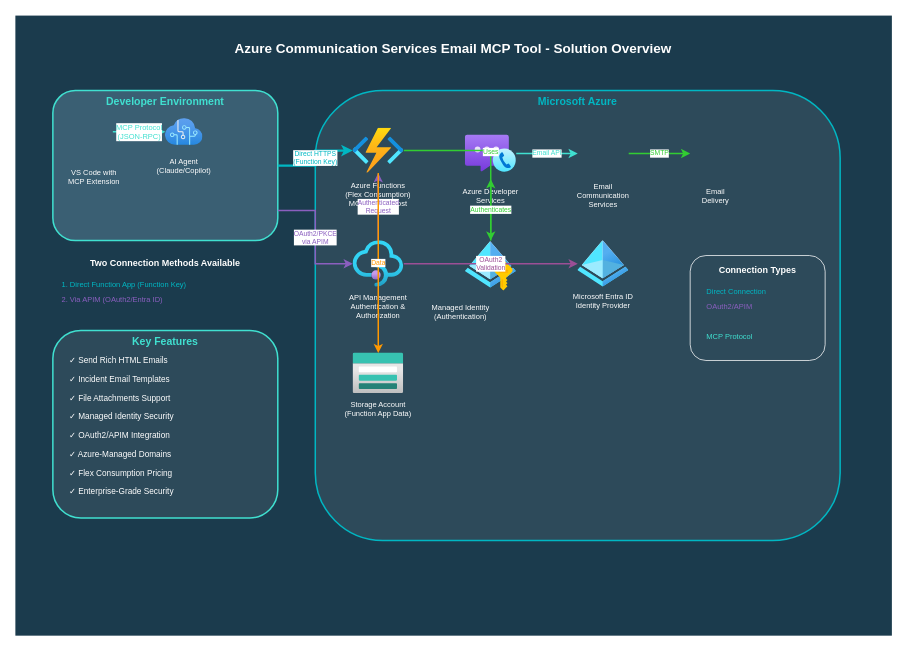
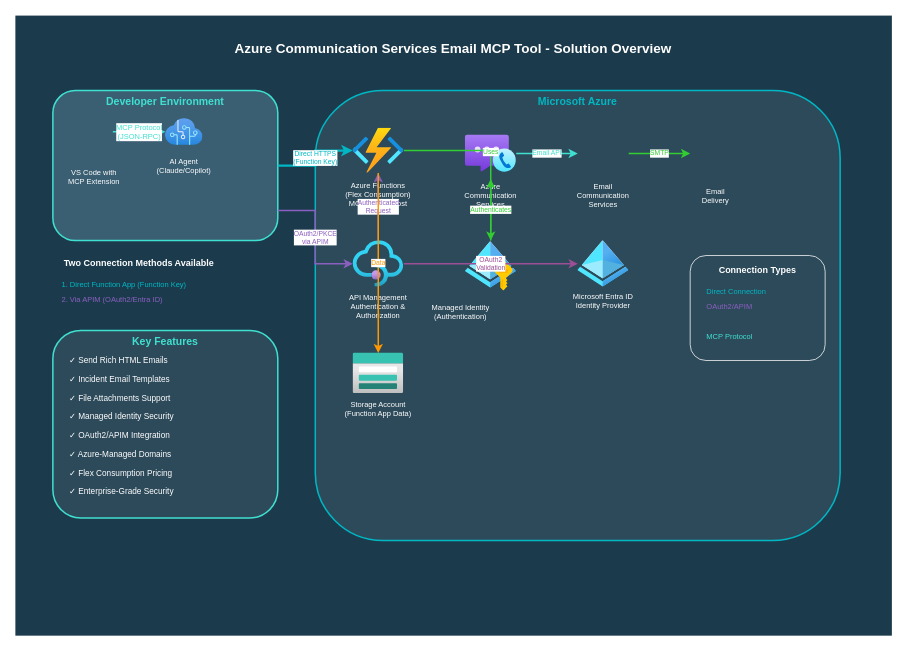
node "Azure Developer Services": label "Azure Developer Services" -> "Azure Communication Services"
node "Two Connection Methods Available": moved (165, 263) -> (139, 263)
